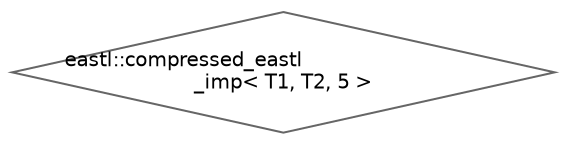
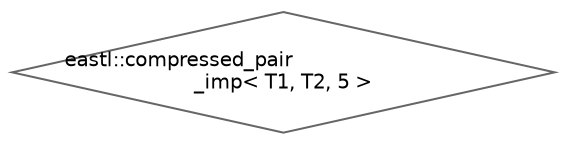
node "eastl::compressed_eastl _imp< T1, T2, 5 >": label "eastl::compressed_eastl _imp< T1, T2, 5 >" -> "eastl::compressed_pair _imp< T1, T2, 5 >"
